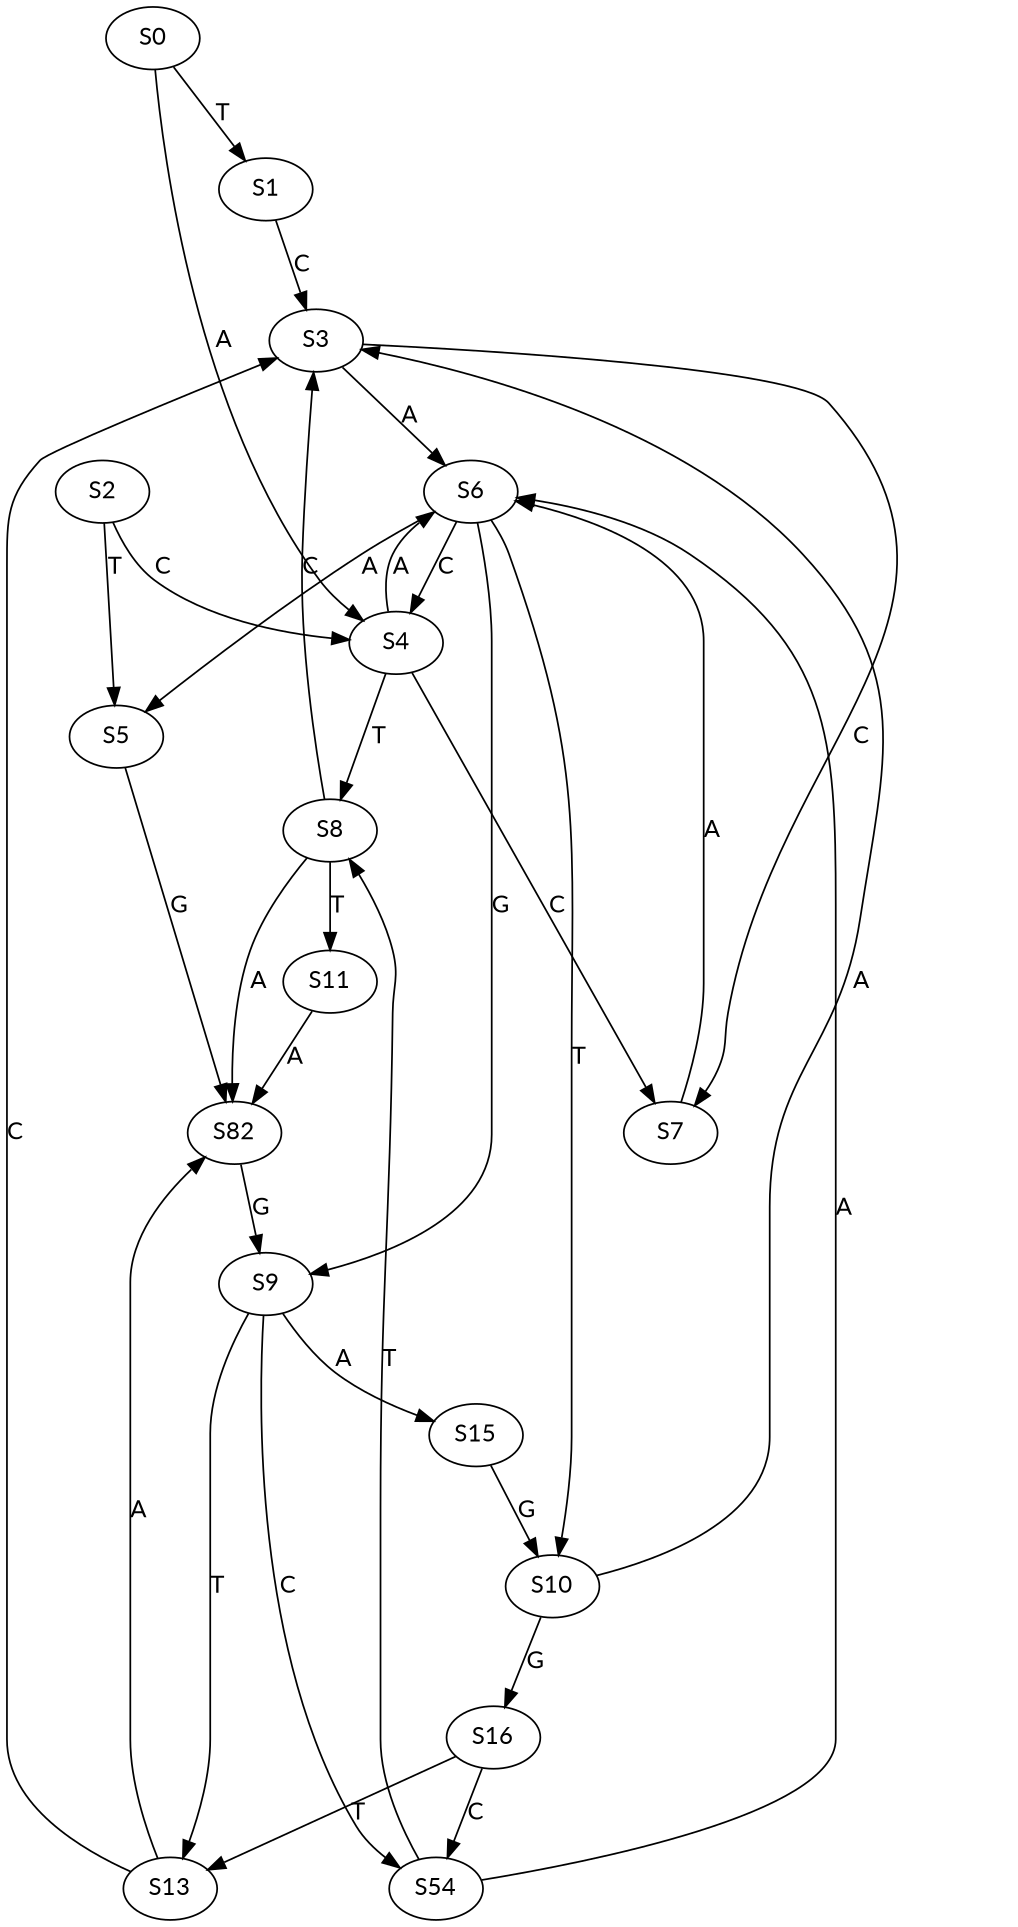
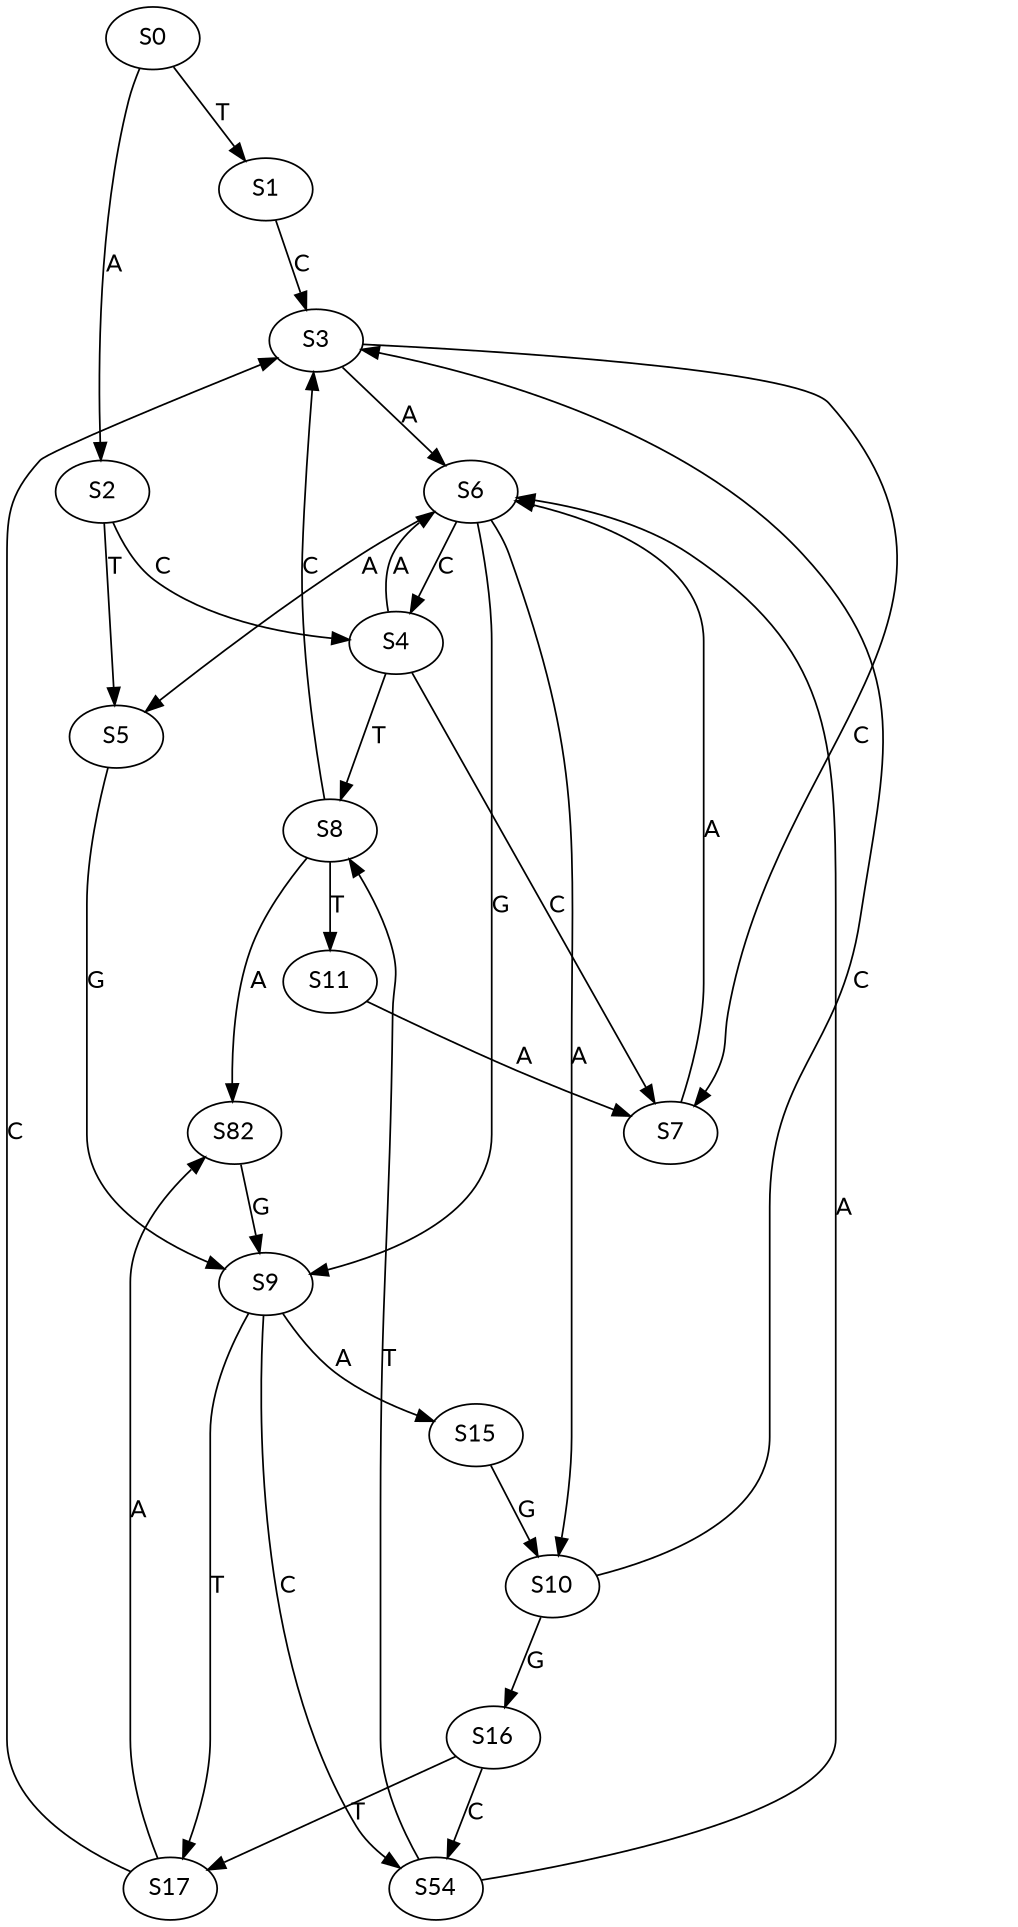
edge "S0" -> "S4": now "S0" -> "S2"
edge "S5" -> "S82": now "S5" -> "S9"
edge "S10" -> "S3": label "A" -> "C"
edge "S11" -> "S82": now "S11" -> "S7"
edge "S6" -> "S10": label "T" -> "A"
node "S13": label "S13" -> "S17"
